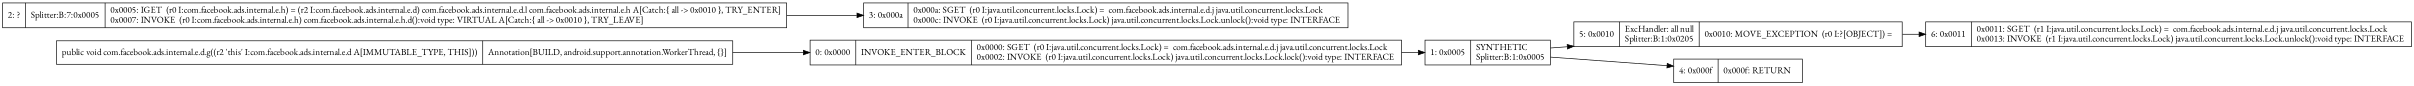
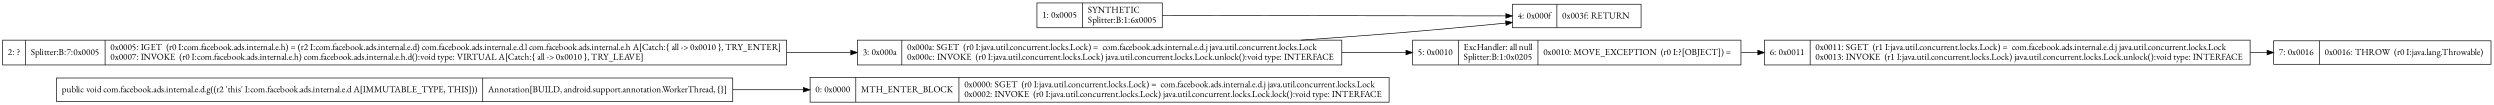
edge "3: 0x000a" -> "4: 0x000f": added
edge "1: 0x0005" -> "5: 0x0010": now "3: 0x000a" -> "5: 0x0010"
node "0: 0x0000": text "INVOKE_ENTER_BLOCK" -> "MTH_ENTER_BLOCK"
edge "0: 0x0000" -> "1: 0x0005": removed
node "7: 0x0016": added
node "1: 0x0005": text "Splitter:B:1:0x0005" -> "Splitter:B:1:6x0005"
node "4: 0x000f": text "0x000f: RETURN" -> "0x003f: RETURN"
